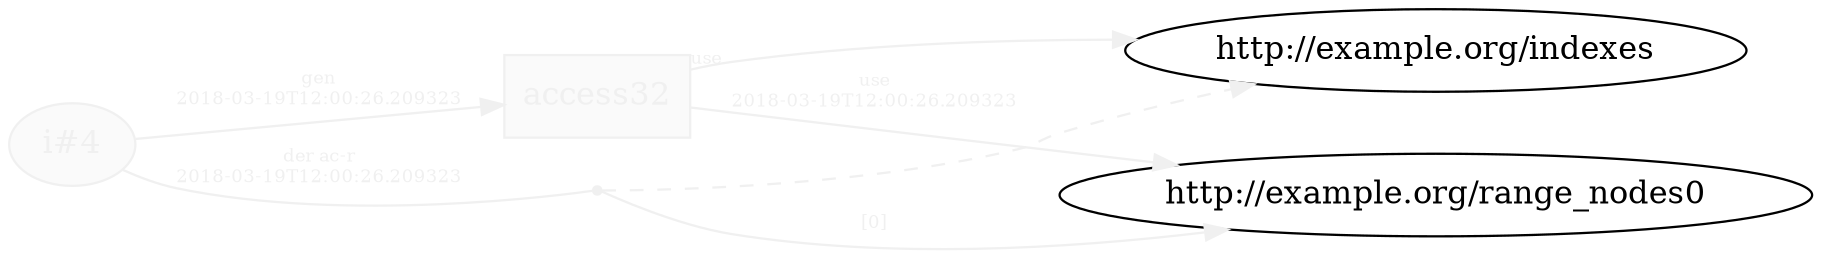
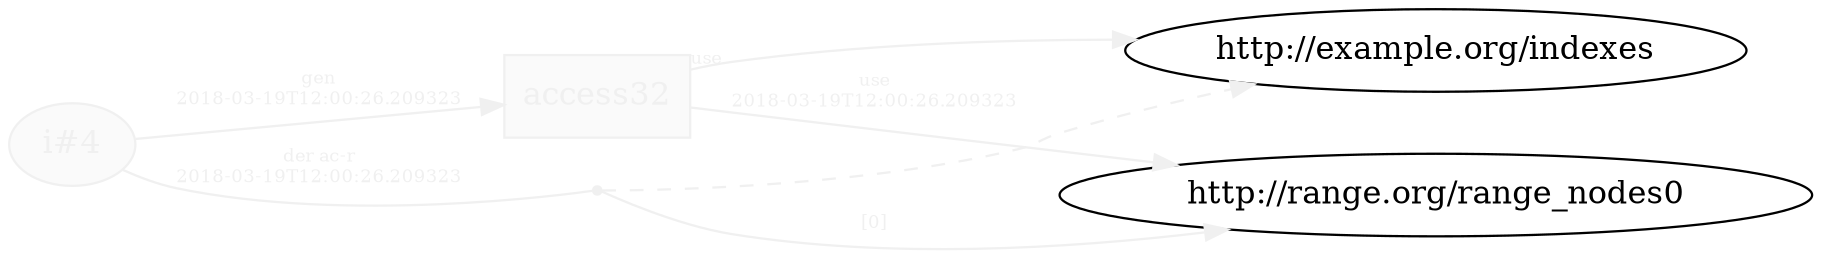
node "http://example.org/range_nodes0": label "http://example.org/range_nodes0" -> "http://range.org/range_nodes0"
